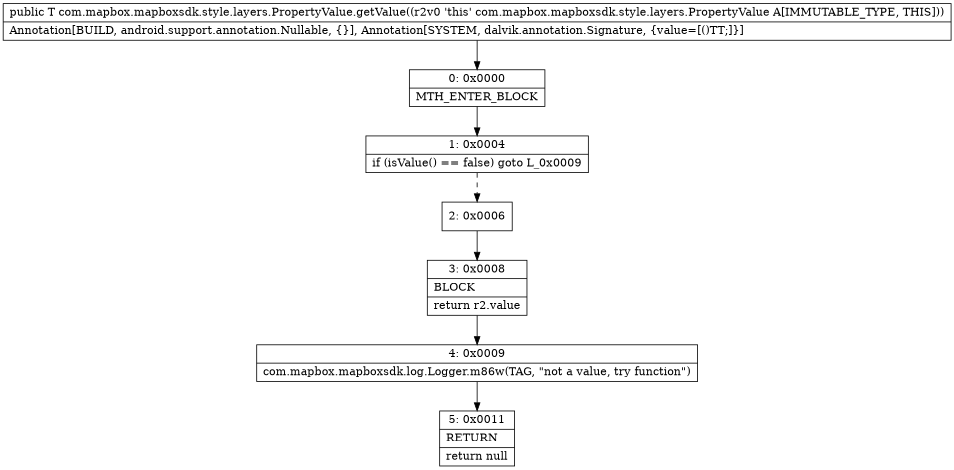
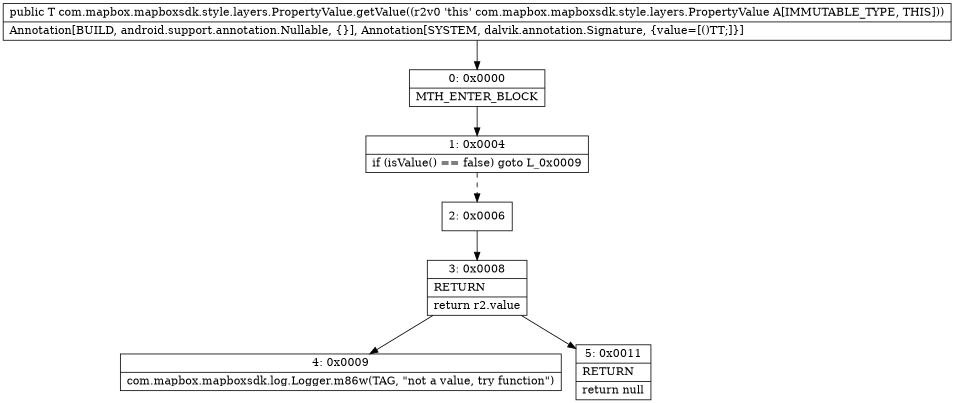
node "3: 0x0008": text "BLOCK" -> "RETURN"
edge "4: 0x0009" -> "5: 0x0011": now "3: 0x0008" -> "5: 0x0011"
